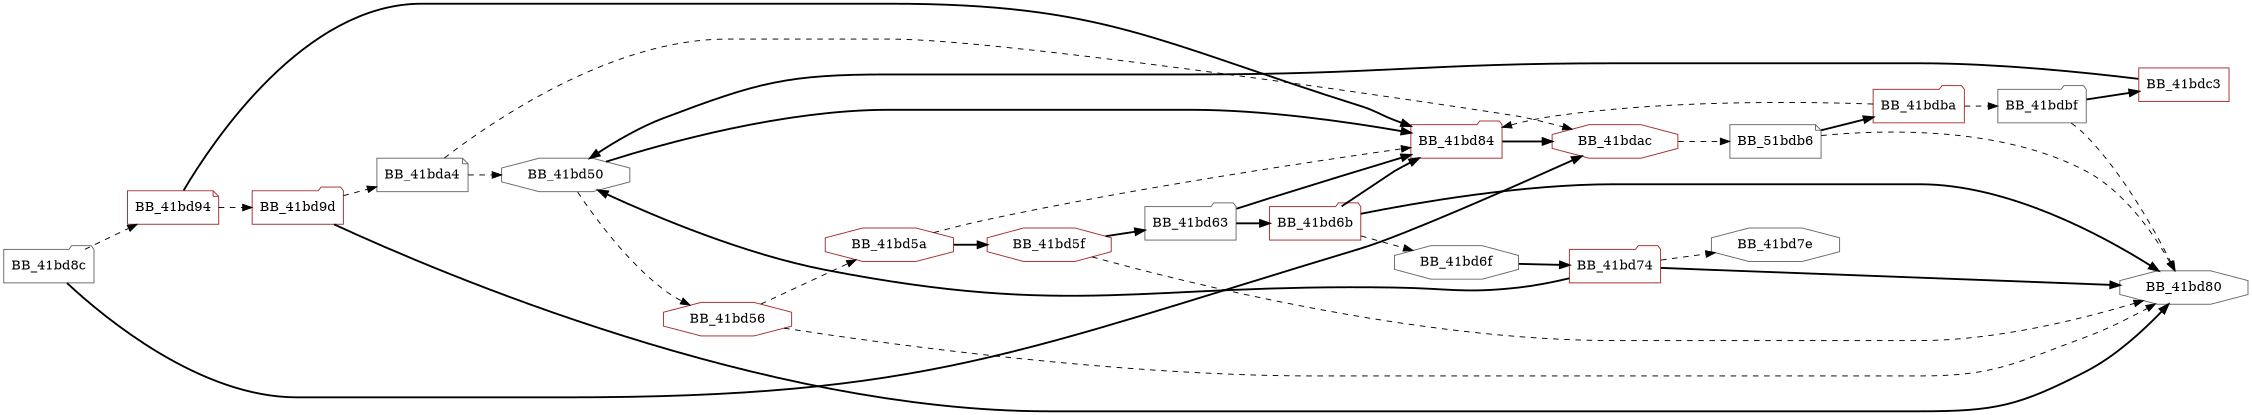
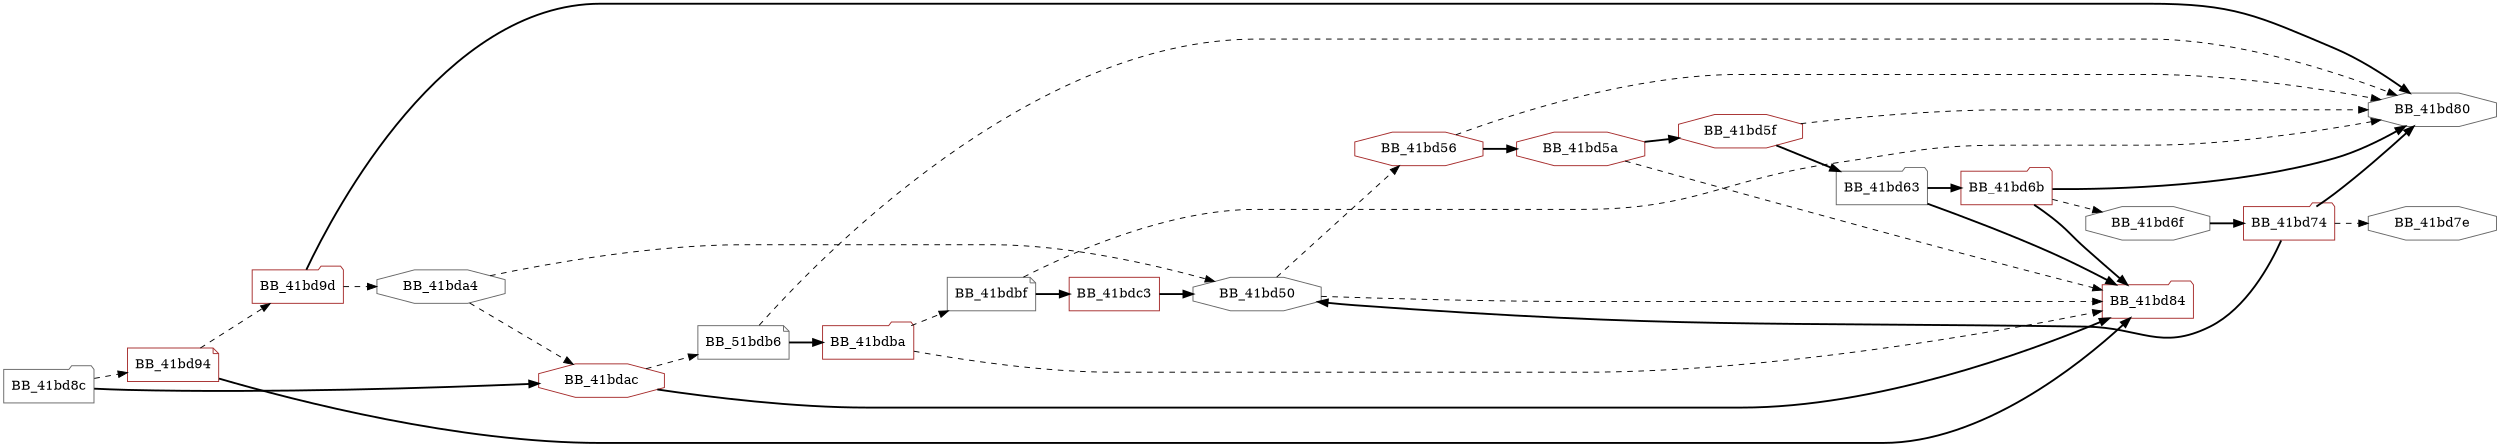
node "BB_41bdbf": shape folder -> note
edge "BB_41bd50" -> "BB_41bd84": style bold -> dashed
edge "BB_41bd84" -> "BB_41bdac": reversed
node "BB_41bda4": shape note -> octagon
edge "BB_41bd56" -> "BB_41bd5a": style dashed -> bold
